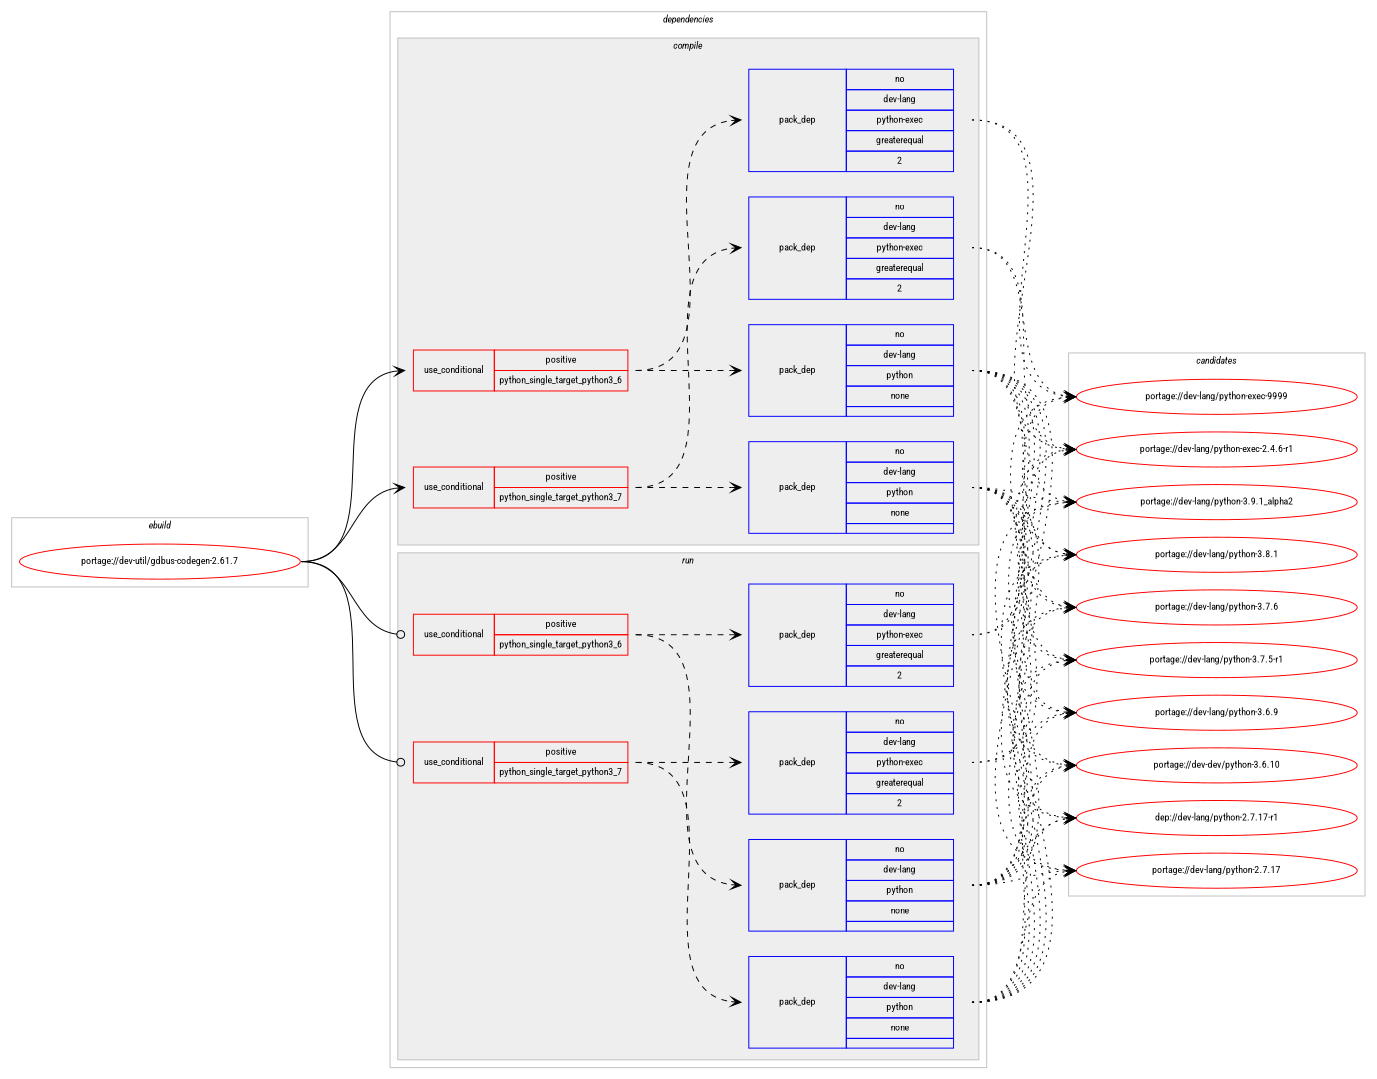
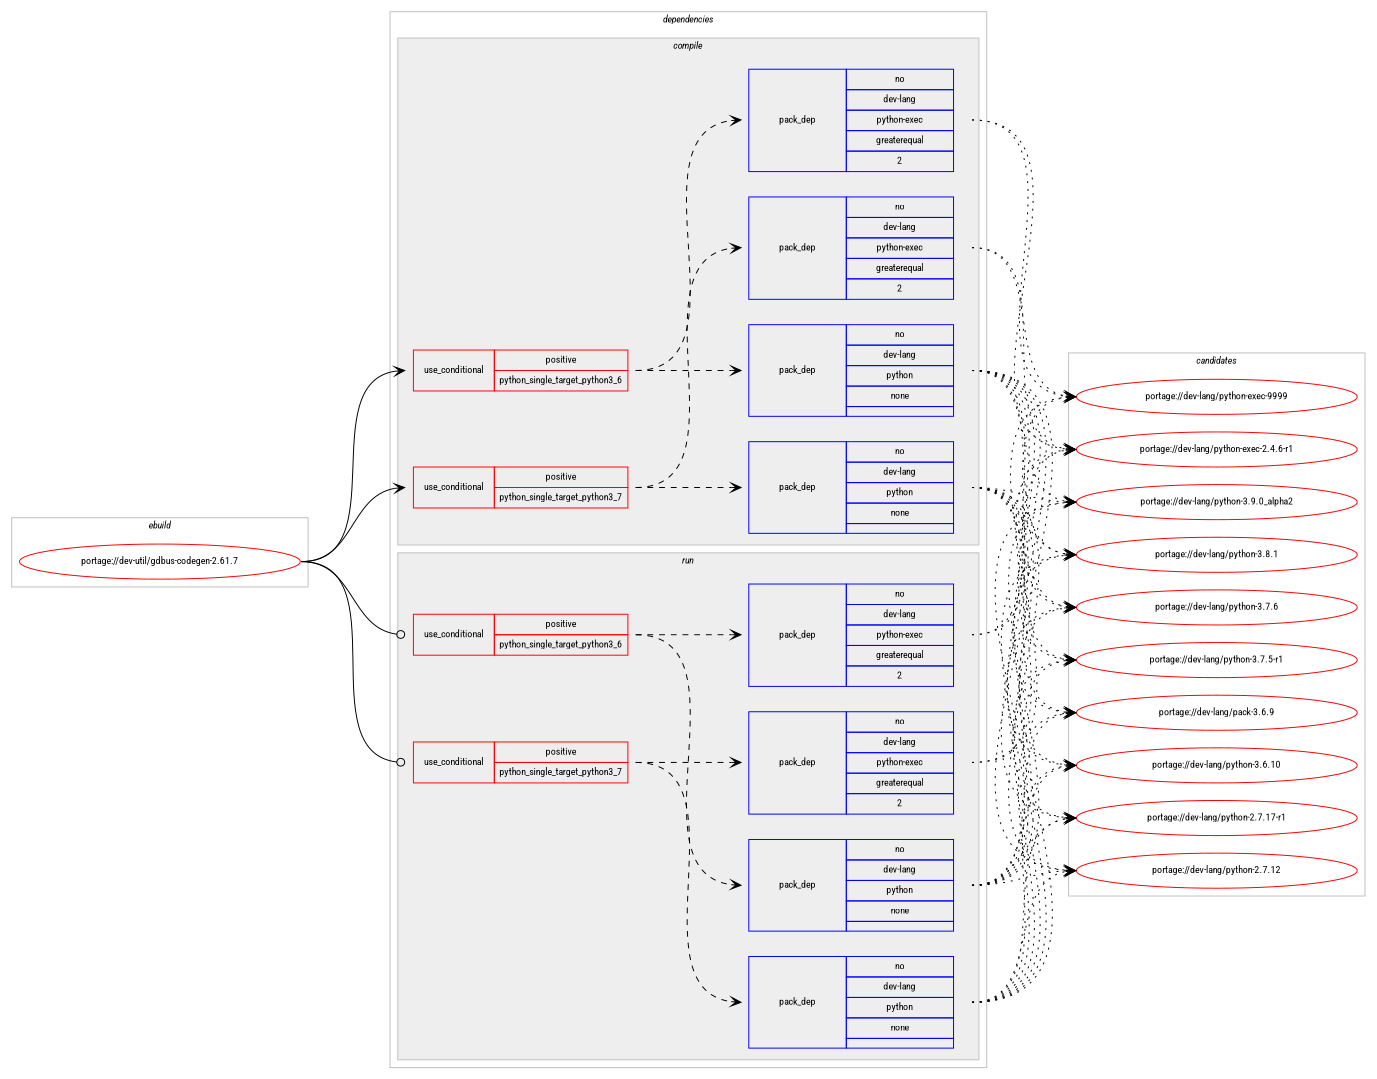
node "portage://dev-lang/python-3.9.1_alpha2": label "portage://dev-lang/python-3.9.1_alpha2" -> "portage://dev-lang/python-3.9.0_alpha2"
node "portage://dev-lang/python-3.6.9": label "portage://dev-lang/python-3.6.9" -> "portage://dev-lang/pack-3.6.9"
node "portage://dev-dev/python-3.6.10": label "portage://dev-dev/python-3.6.10" -> "portage://dev-lang/python-3.6.10"
node "dep://dev-lang/python-2.7.17-r1": label "dep://dev-lang/python-2.7.17-r1" -> "portage://dev-lang/python-2.7.17-r1"
node "portage://dev-lang/python-2.7.17": label "portage://dev-lang/python-2.7.17" -> "portage://dev-lang/python-2.7.12"
